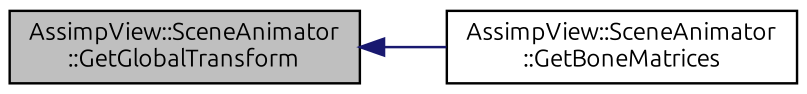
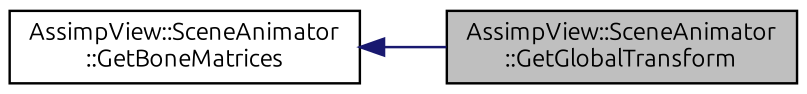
edge "AssimpView::SceneAnimator ::GetBoneMatrices" -> "AssimpView::SceneAnimator ::GetGlobalTransform": reversed
